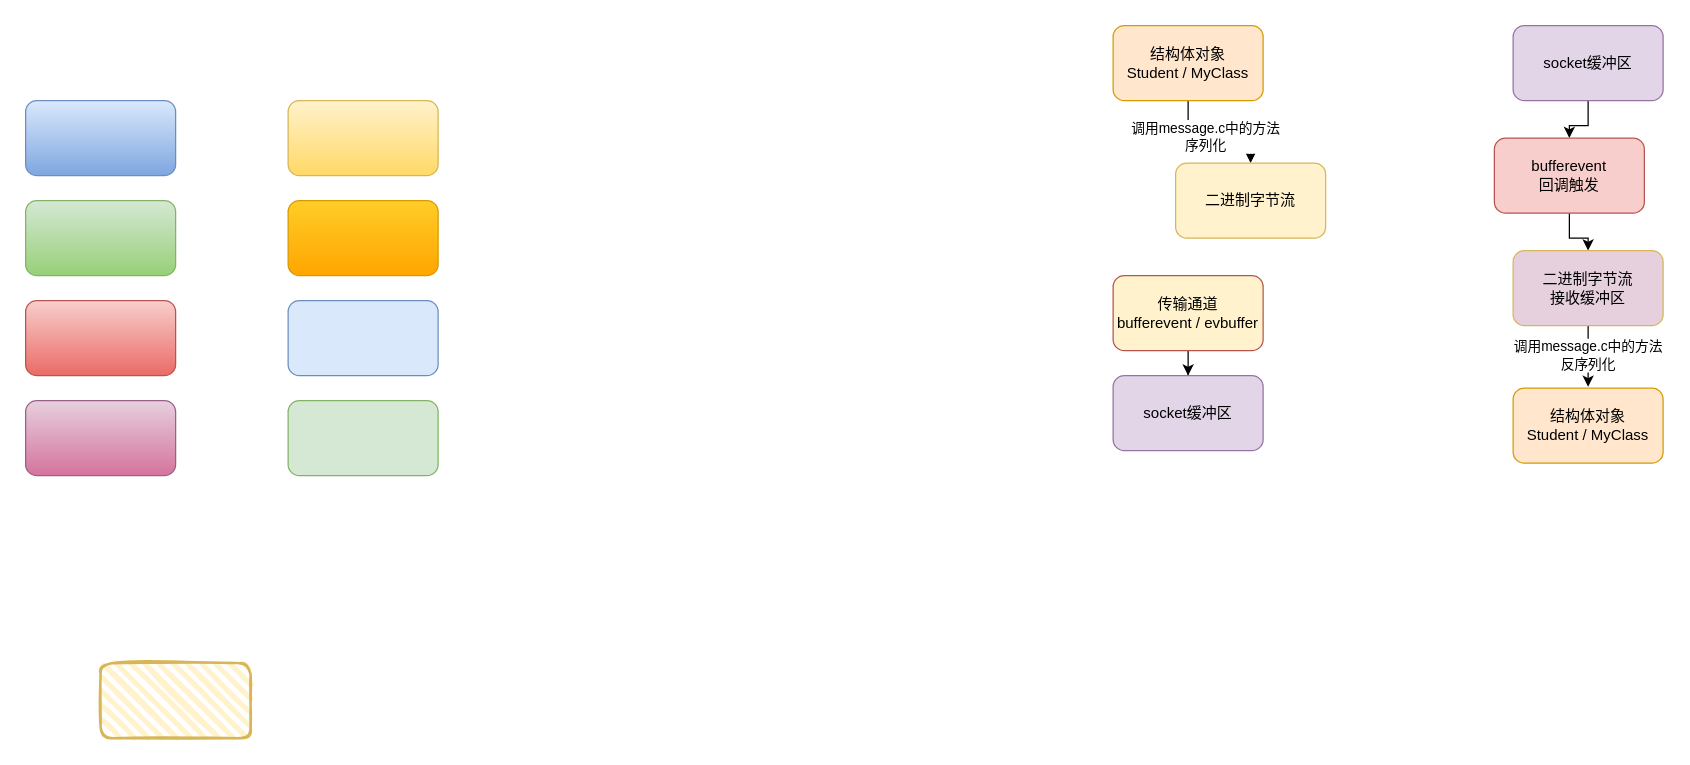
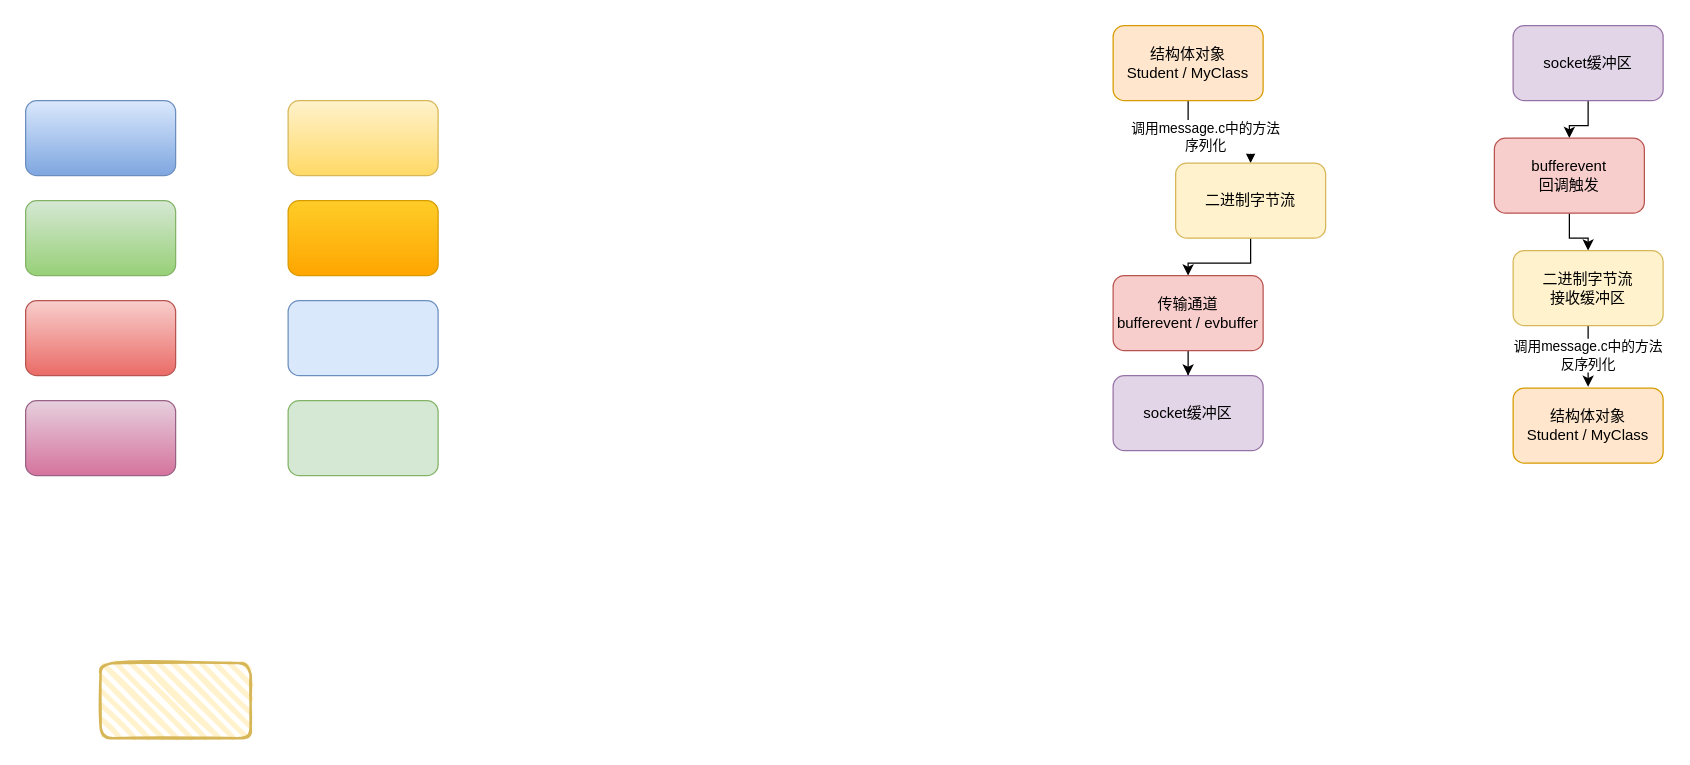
edge "二进制字节流" -> "传输通道 bufferevent / evbuffer": added
node "二进制字节流 接收缓冲区": fillcolor #e6d0de -> #fff2cc
node "传输通道 bufferevent / evbuffer": fillcolor #fff2cc -> #f8cecc
